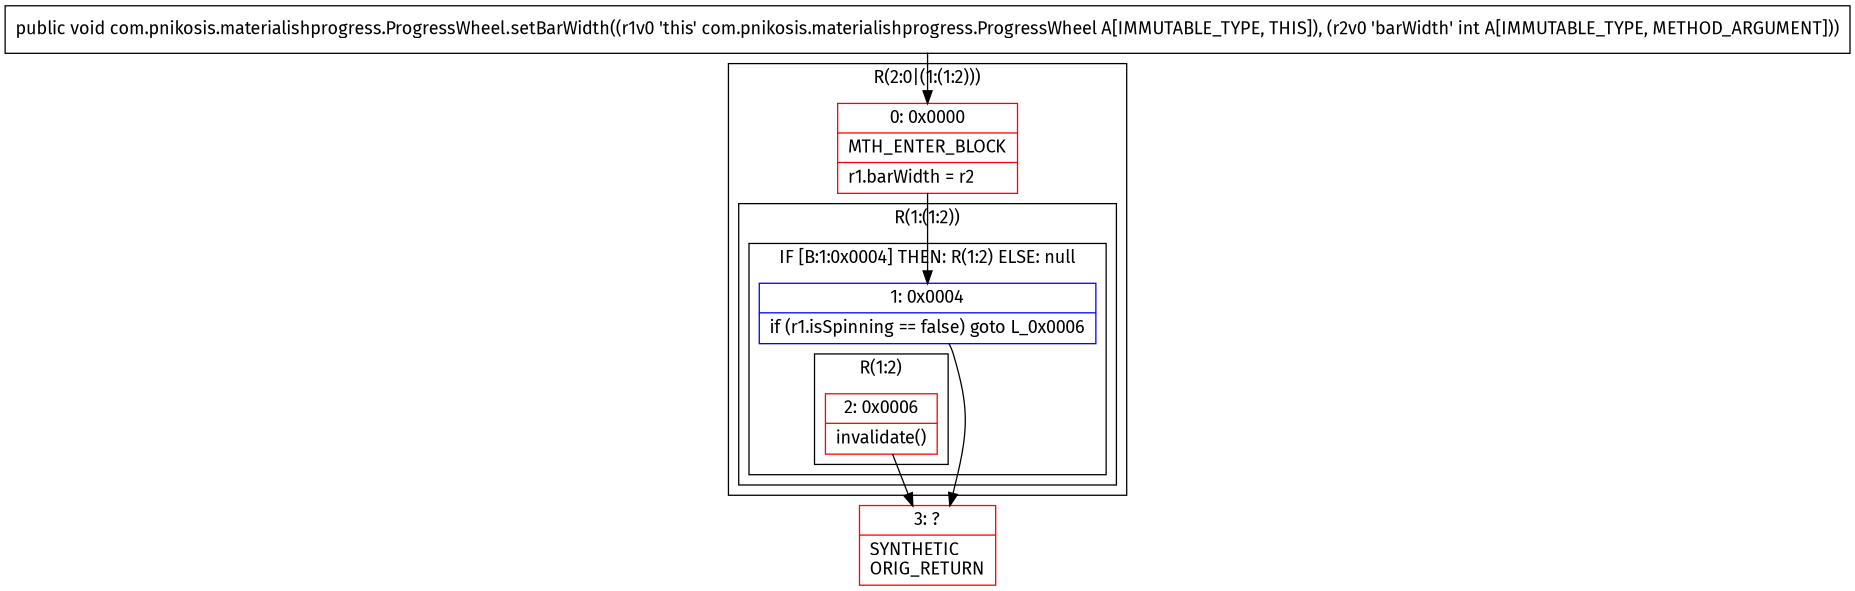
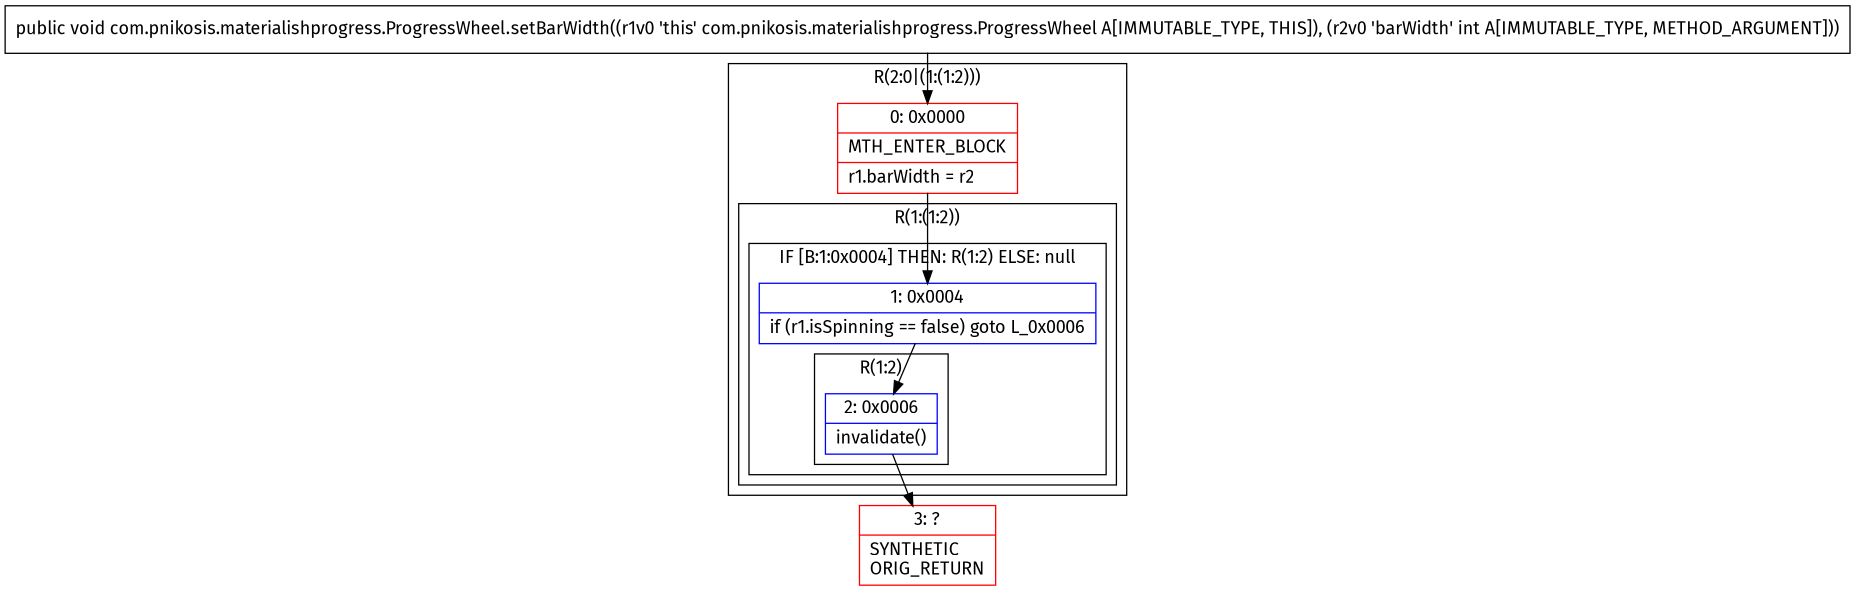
edge "1: 0x0004" -> "3: ?": now "1: 0x0004" -> "2: 0x0006"
node "2: 0x0006": color red -> blue
